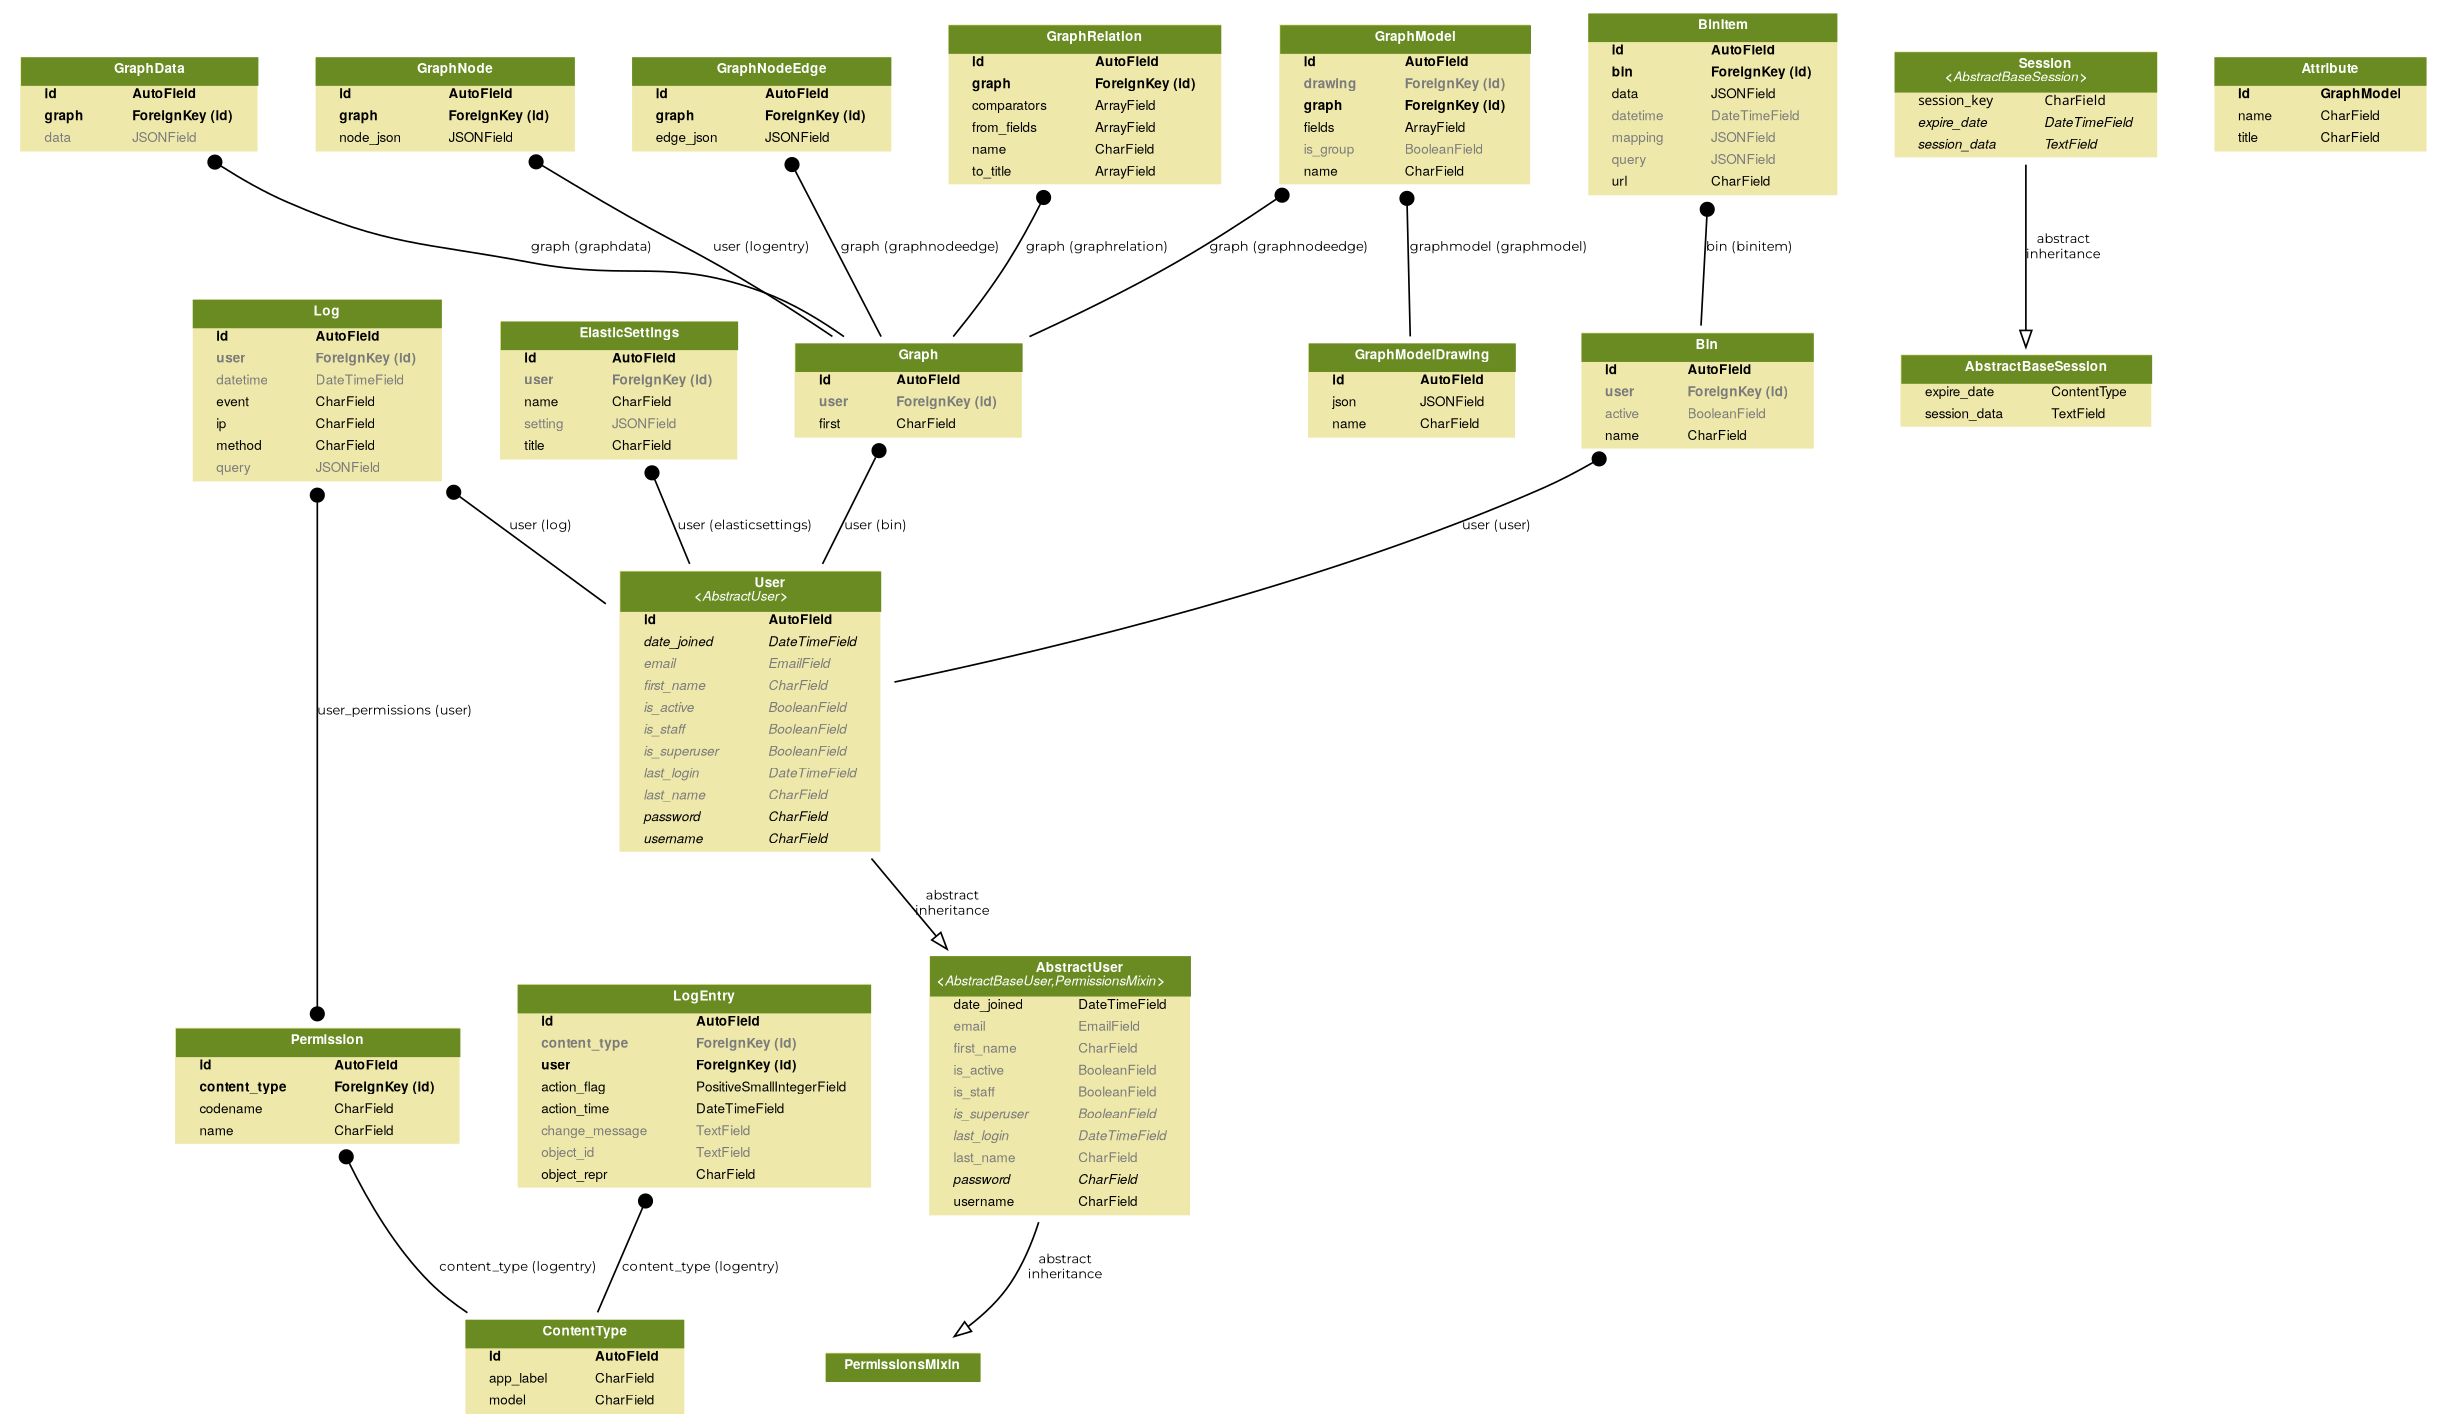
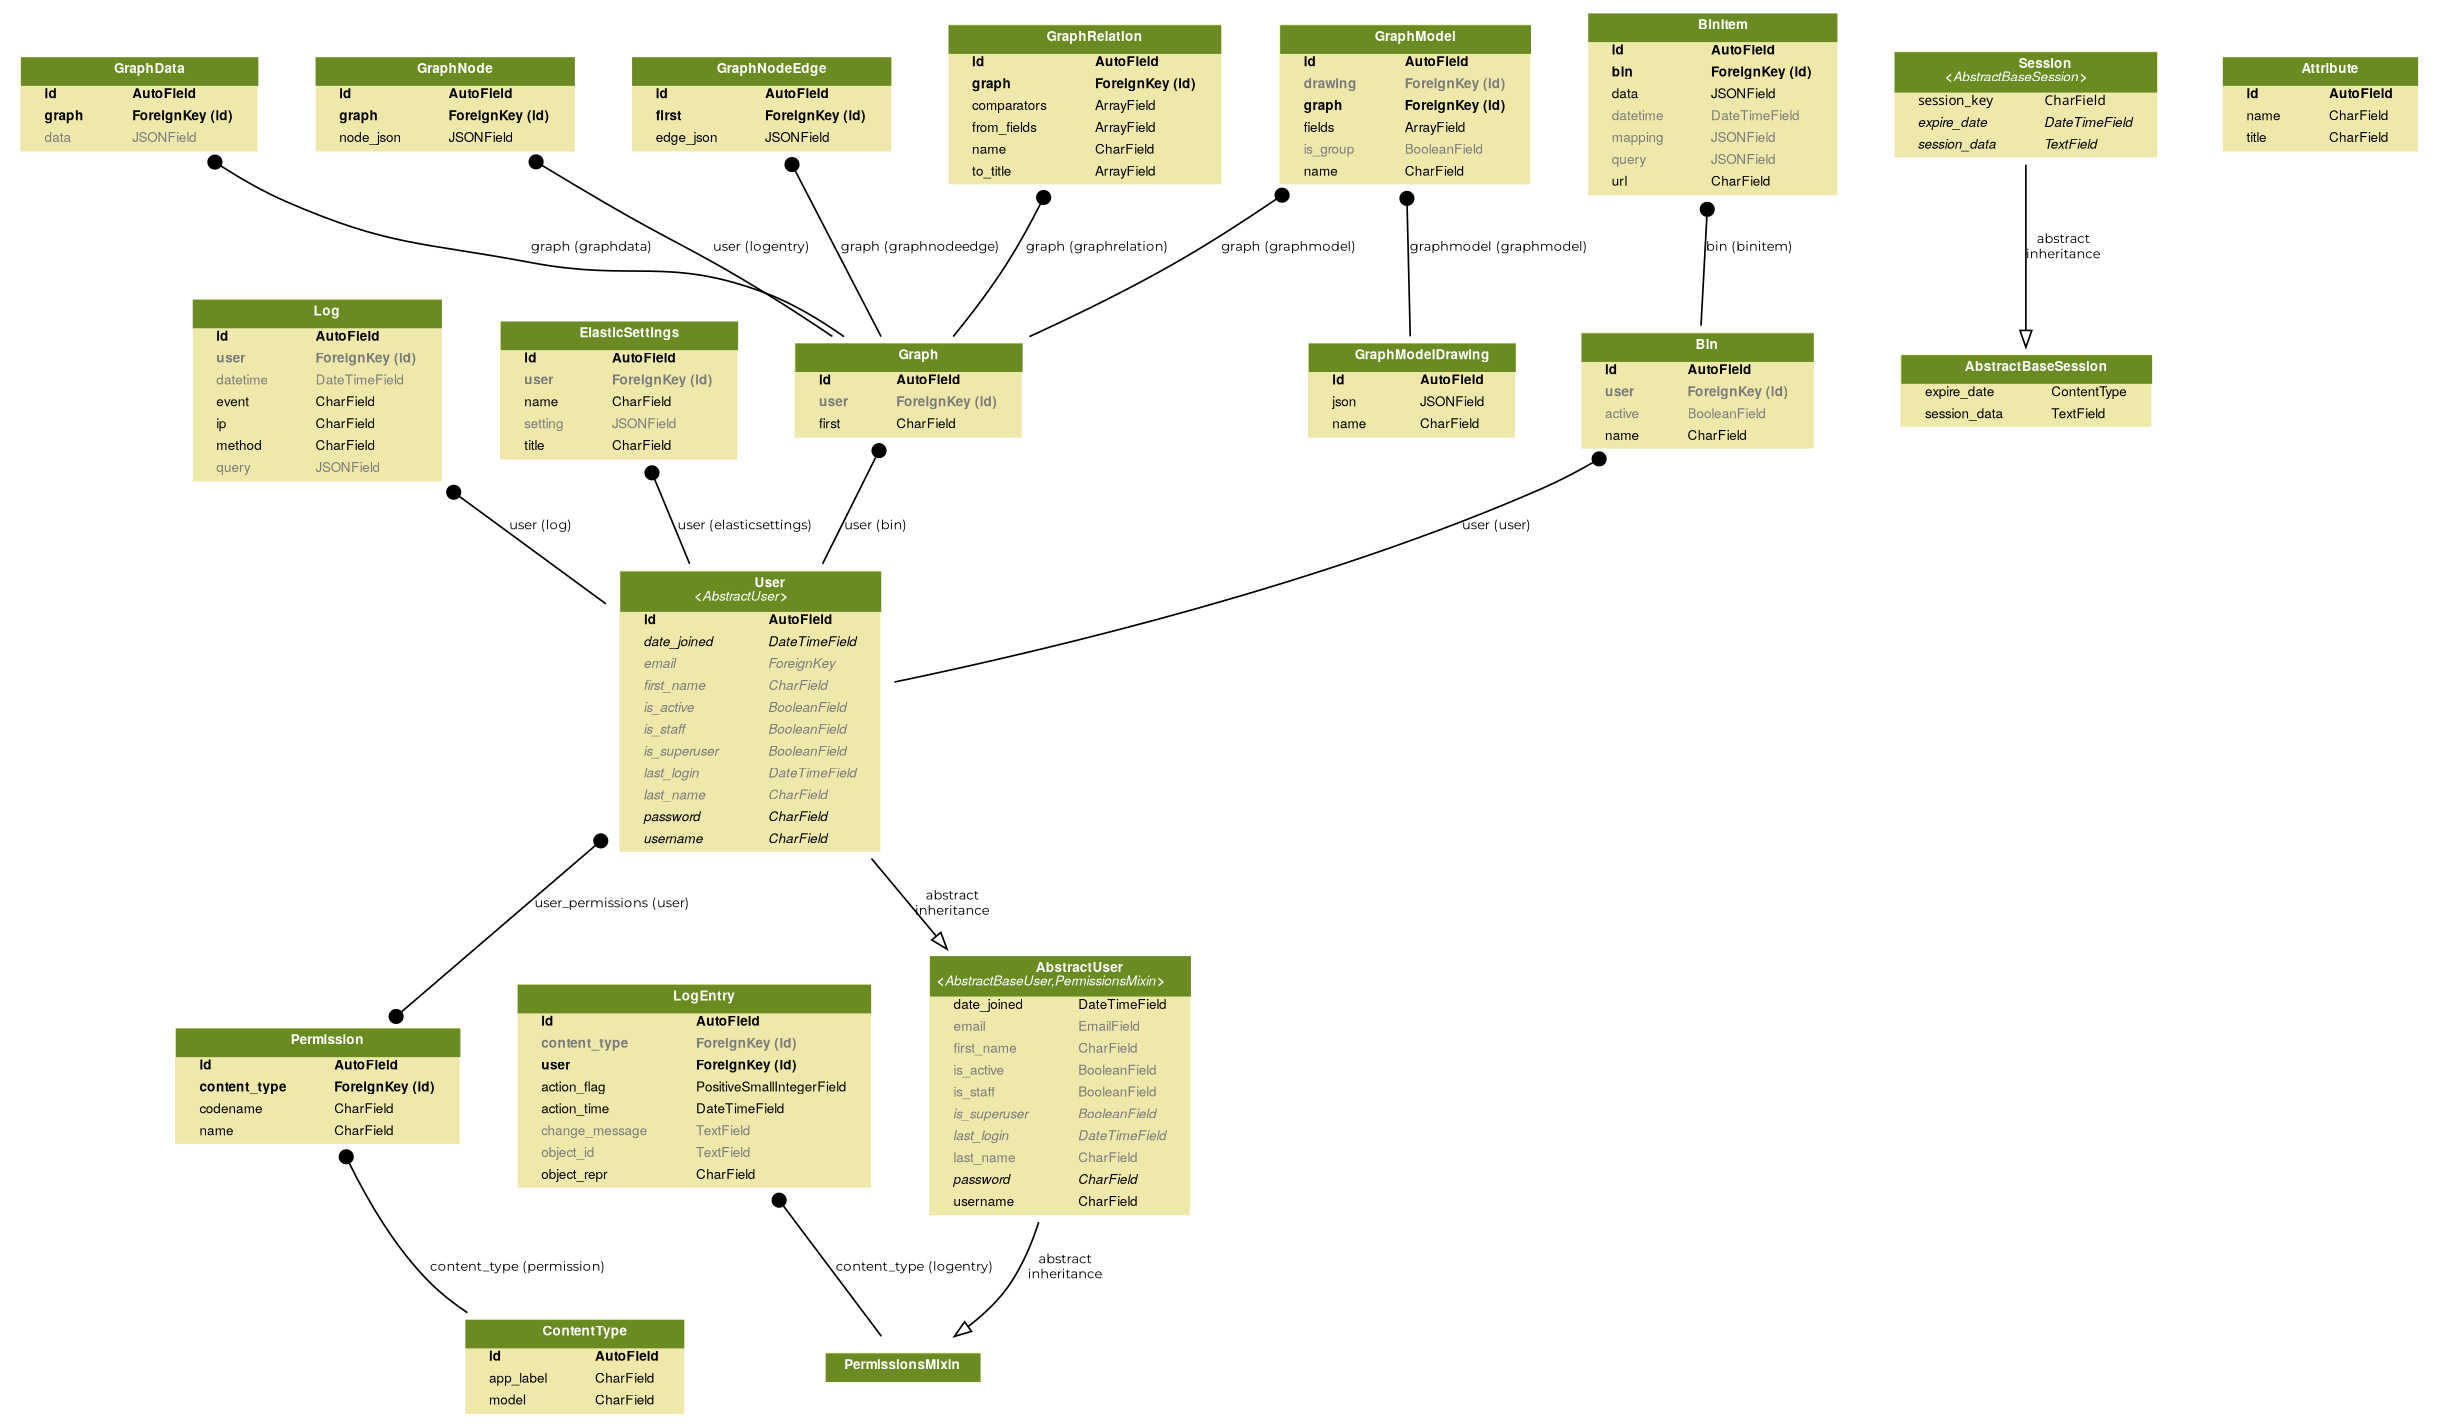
node "Attribute": text "GraphModel" -> "AutoField"
node "GraphNodeEdge": text "graph" -> "first"
edge "GraphModel" -- "Graph": label "graph (graphnodeedge)" -> "graph (graphmodel)"
node "User": text "EmailField" -> "ForeignKey"
edge "Log" -- "Permission": now "User" -- "Permission"
edge "LogEntry" -- "ContentType": now "LogEntry" -- "PermissionsMixin"
edge "Permission" -- "ContentType": label "content_type (logentry)" -> "content_type (permission)"
